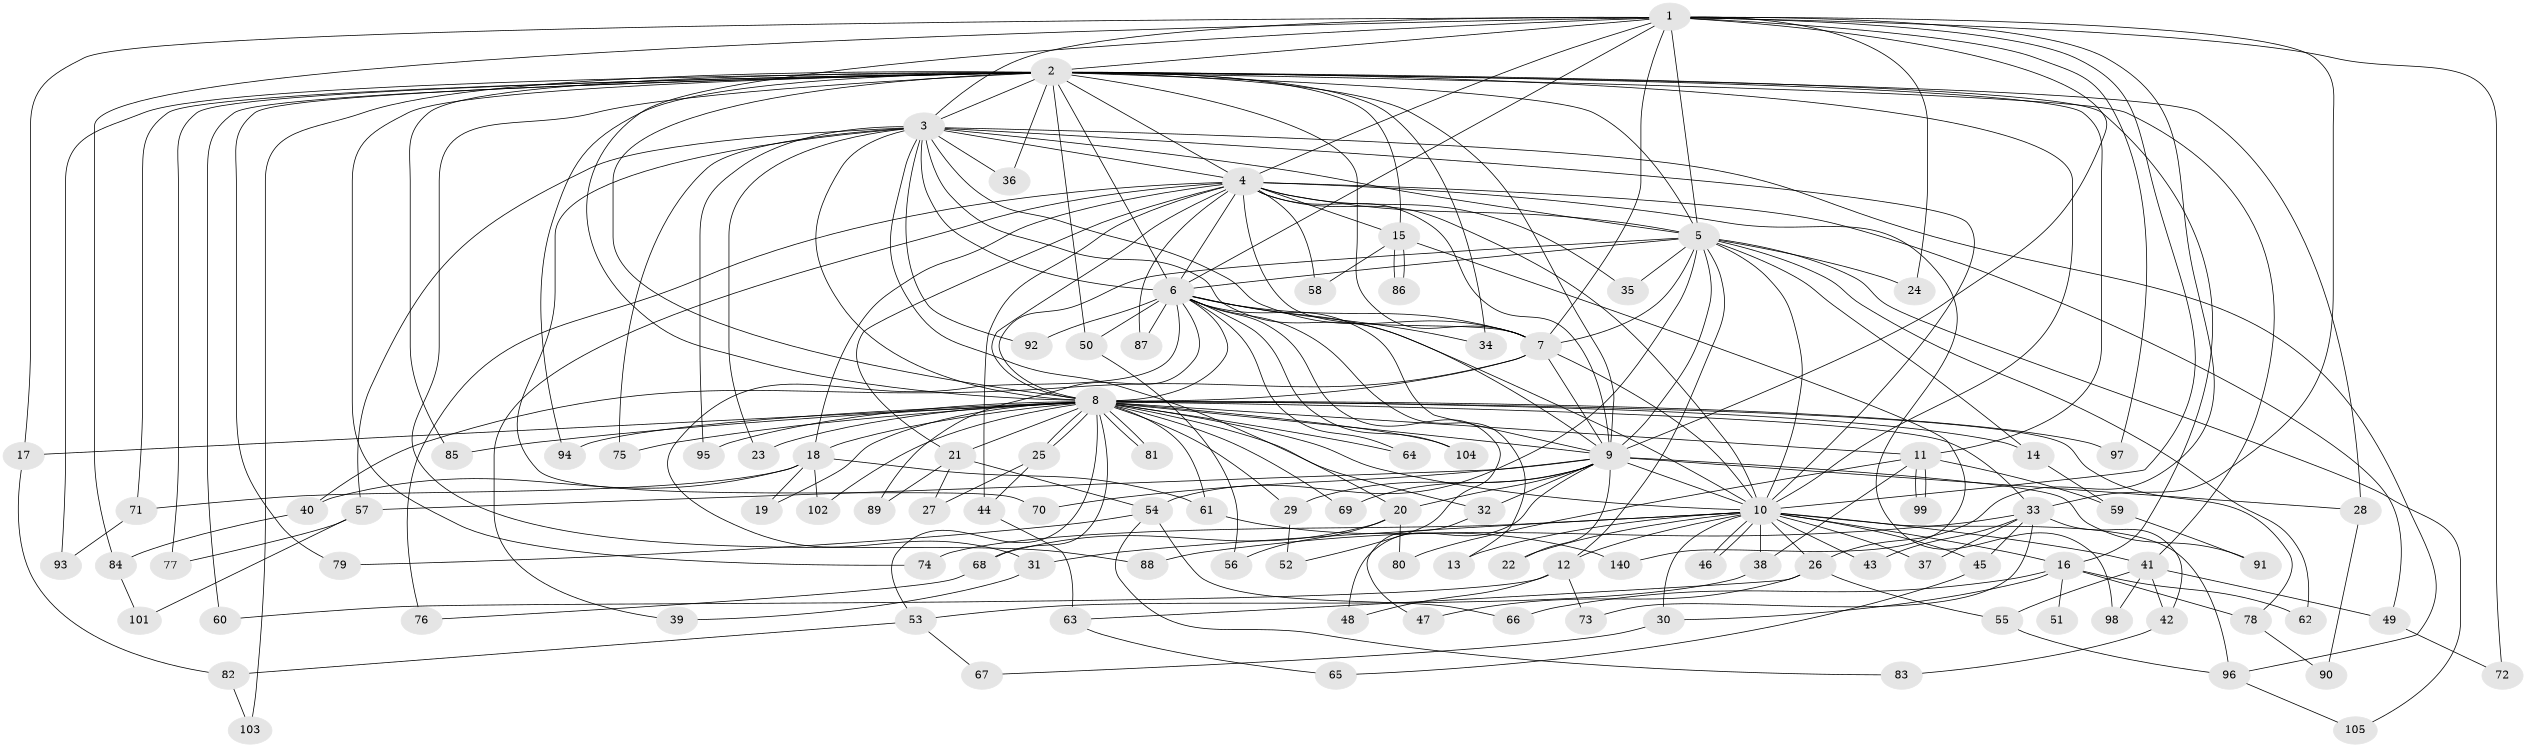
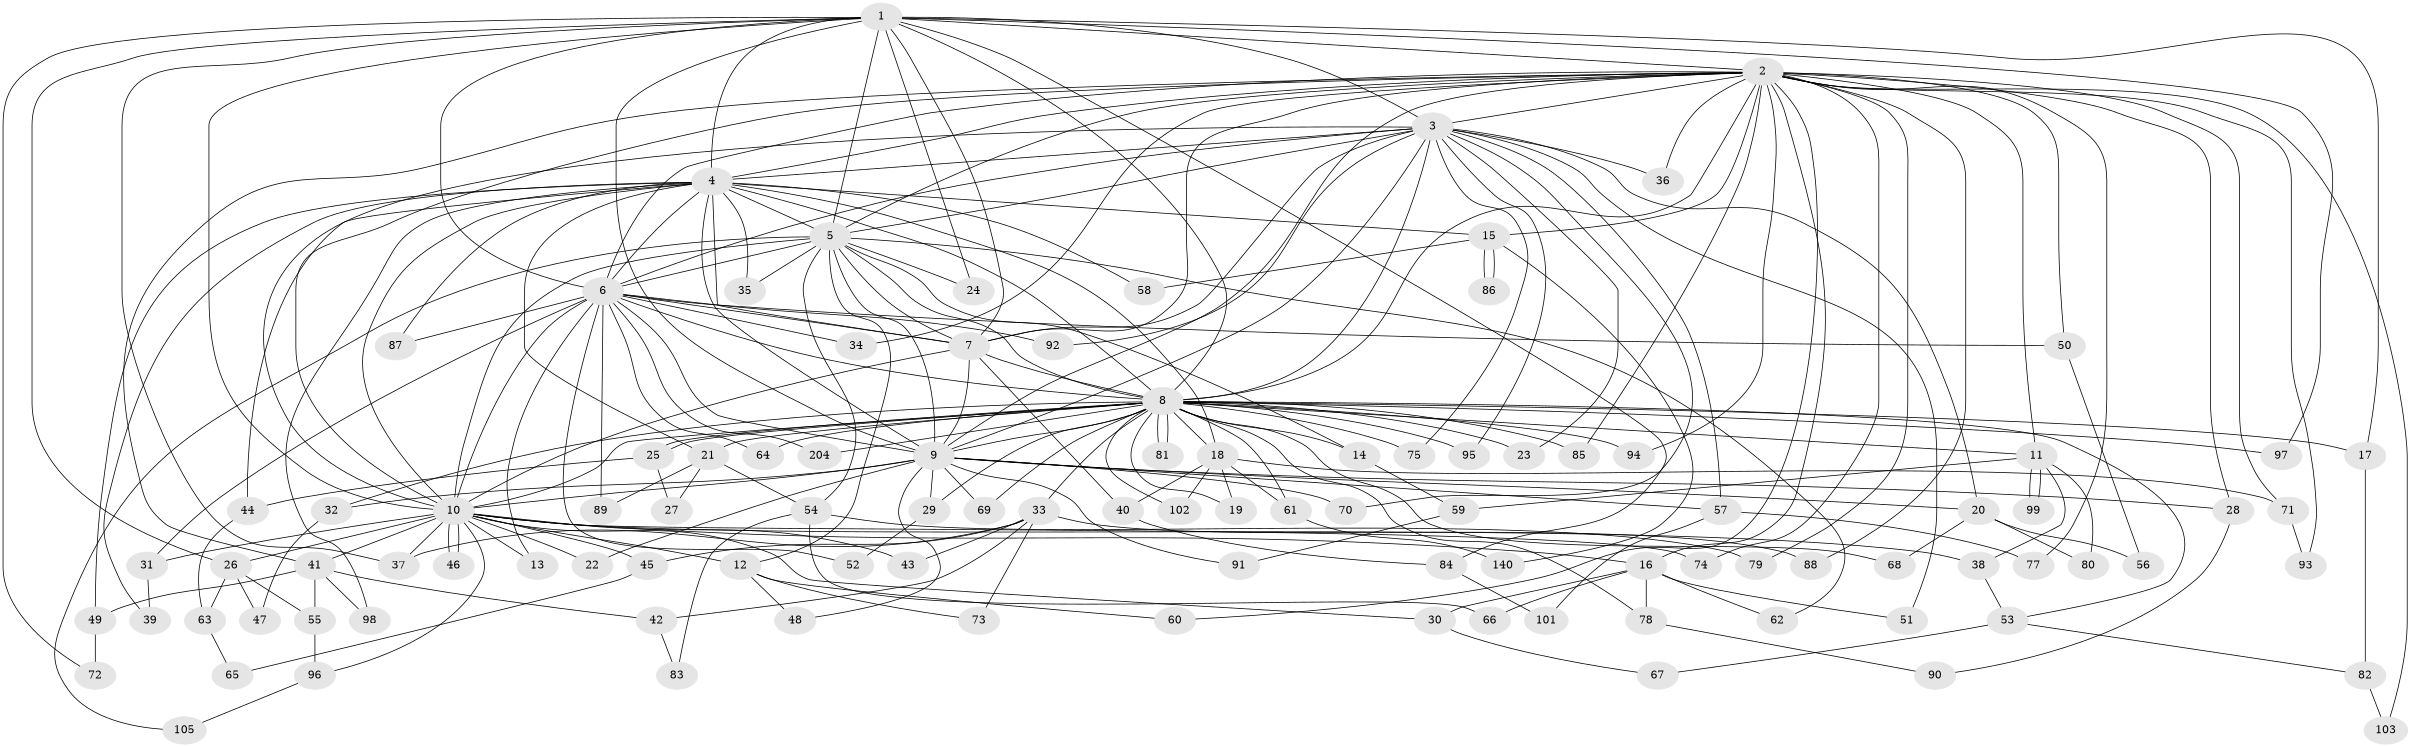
edge "1" -- "33": now "1" -- "37"
edge "3" -- "96": now "3" -- "51"
node "104": label "104" -> "204"
node "76": removed
